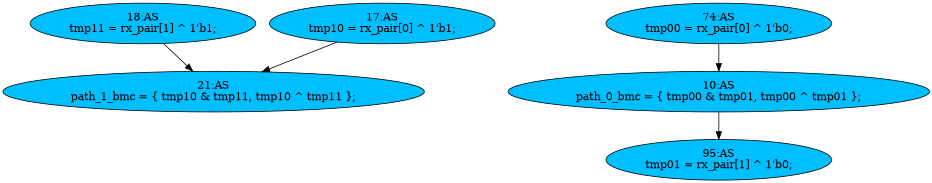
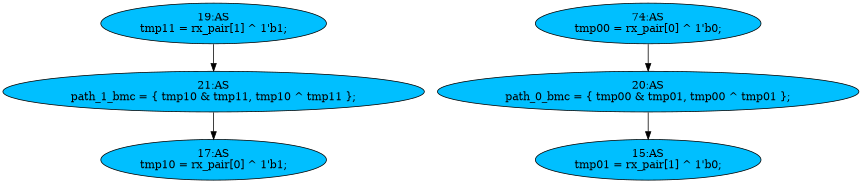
node "18:AS tmp11 = rx_pair[1] ^ 1'b1;": label "18:AS tmp11 = rx_pair[1] ^ 1'b1;" -> "19:AS tmp11 = rx_pair[1] ^ 1'b1;"
edge "17:AS tmp10 = rx_pair[0] ^ 1'b1;" -> "21:AS path_1_bmc = { tmp10 & tmp11, tmp10 ^ tmp11 };": reversed
node "10:AS path_0_bmc = { tmp00 & tmp01, tmp00 ^ tmp01 };": label "10:AS path_0_bmc = { tmp00 & tmp01, tmp00 ^ tmp01 };" -> "20:AS path_0_bmc = { tmp00 & tmp01, tmp00 ^ tmp01 };"
node "95:AS tmp01 = rx_pair[1] ^ 1'b0;": label "95:AS tmp01 = rx_pair[1] ^ 1'b0;" -> "15:AS tmp01 = rx_pair[1] ^ 1'b0;"
